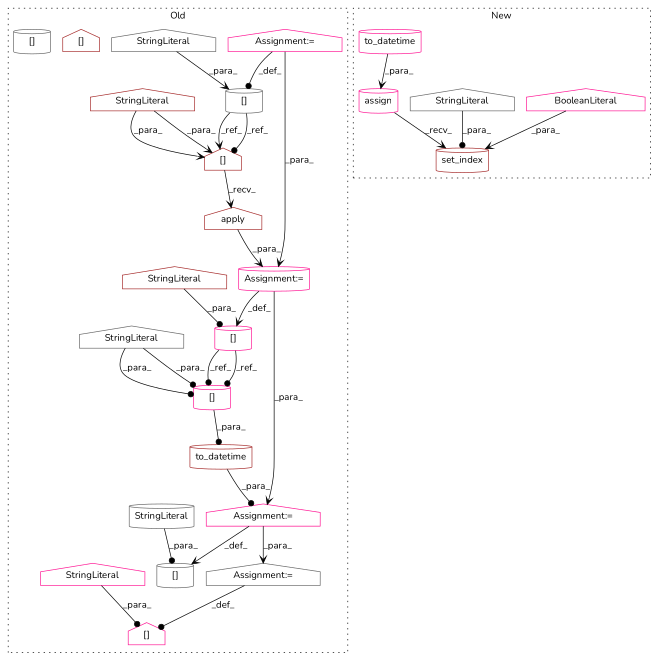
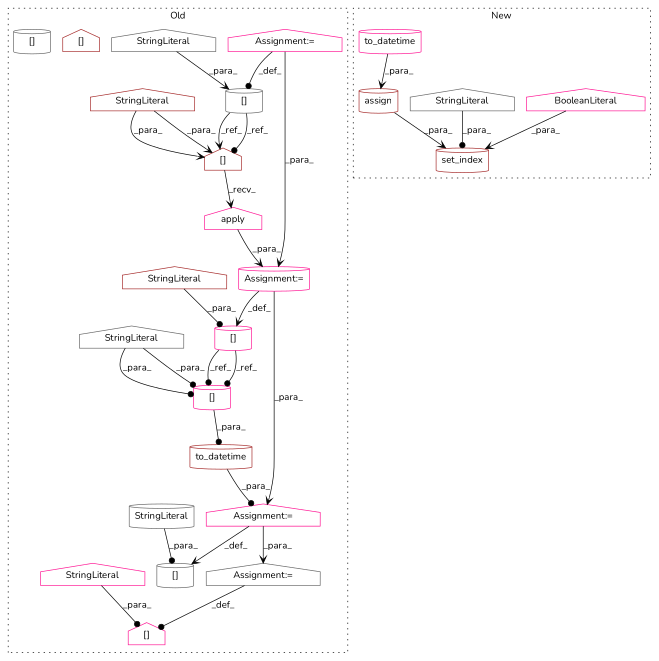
node "assign": color deeppink -> brown
edge "assign" -> "set_index": label "_recv_" -> "_para_"
node "apply": color brown -> deeppink
